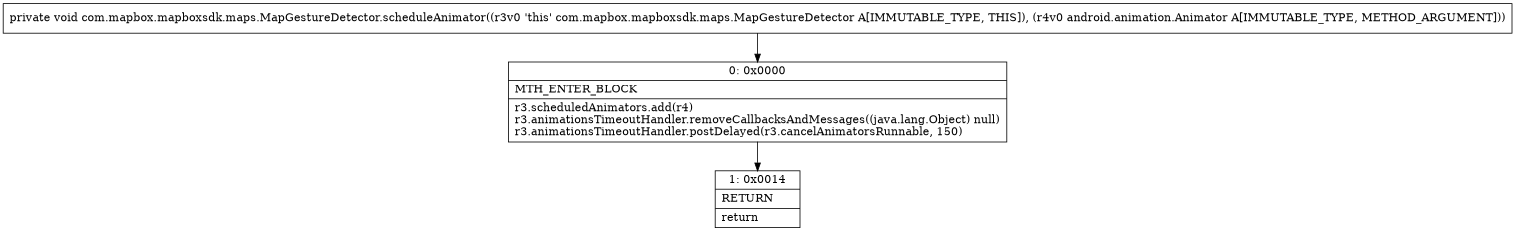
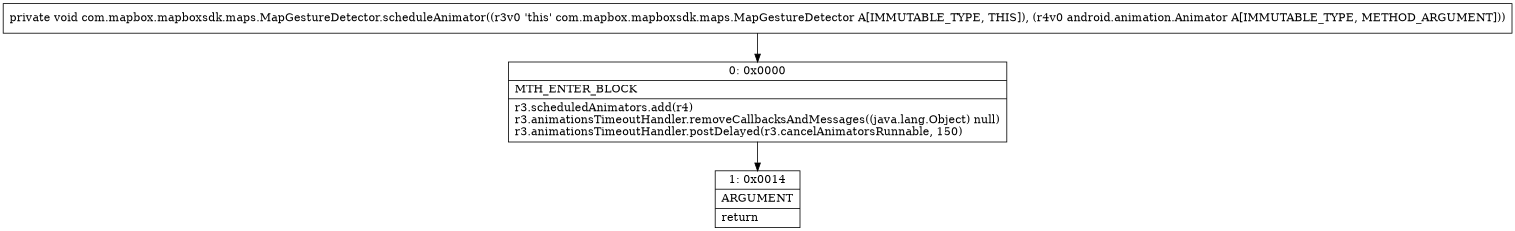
node "1: 0x0014": text "RETURN" -> "ARGUMENT"
